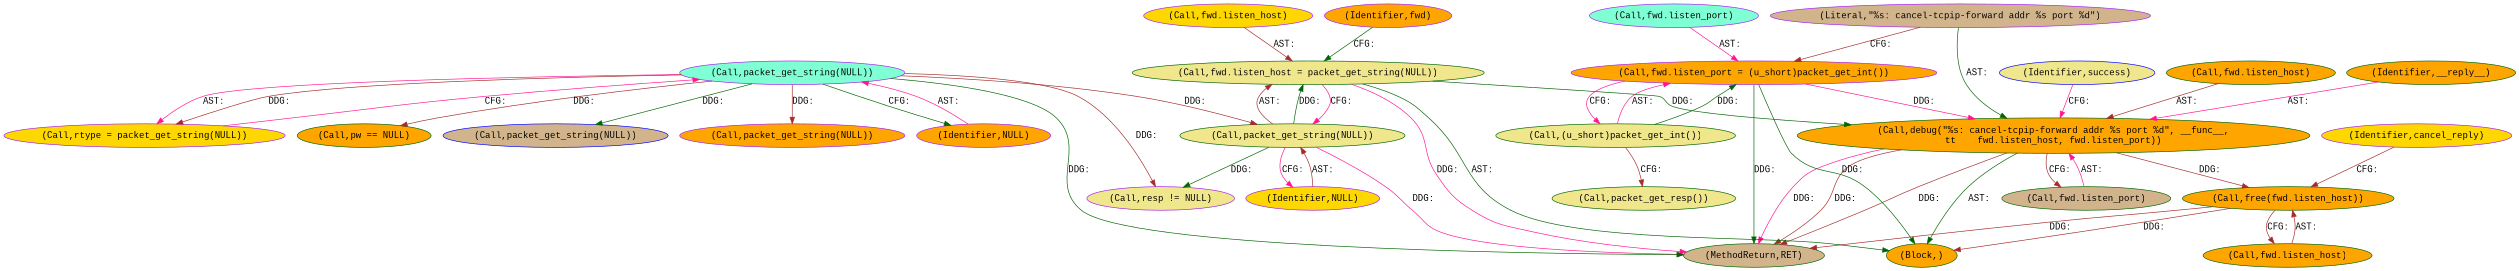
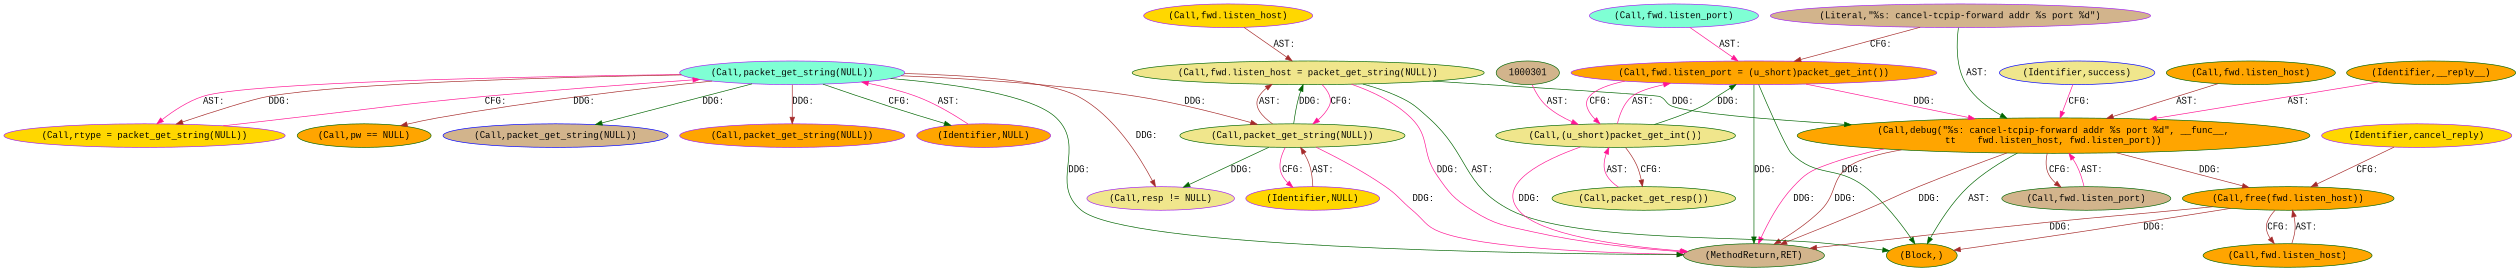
node "(Identifier,fwd)": removed
node "1000301": added
edge "(Call,packet_get_resp())" -> "(Call,(u_short)packet_get_int())": added, label "AST:"
edge "(Call,(u_short)packet_get_int())" -> "(MethodReturn,RET)": added, label "DDG:"
